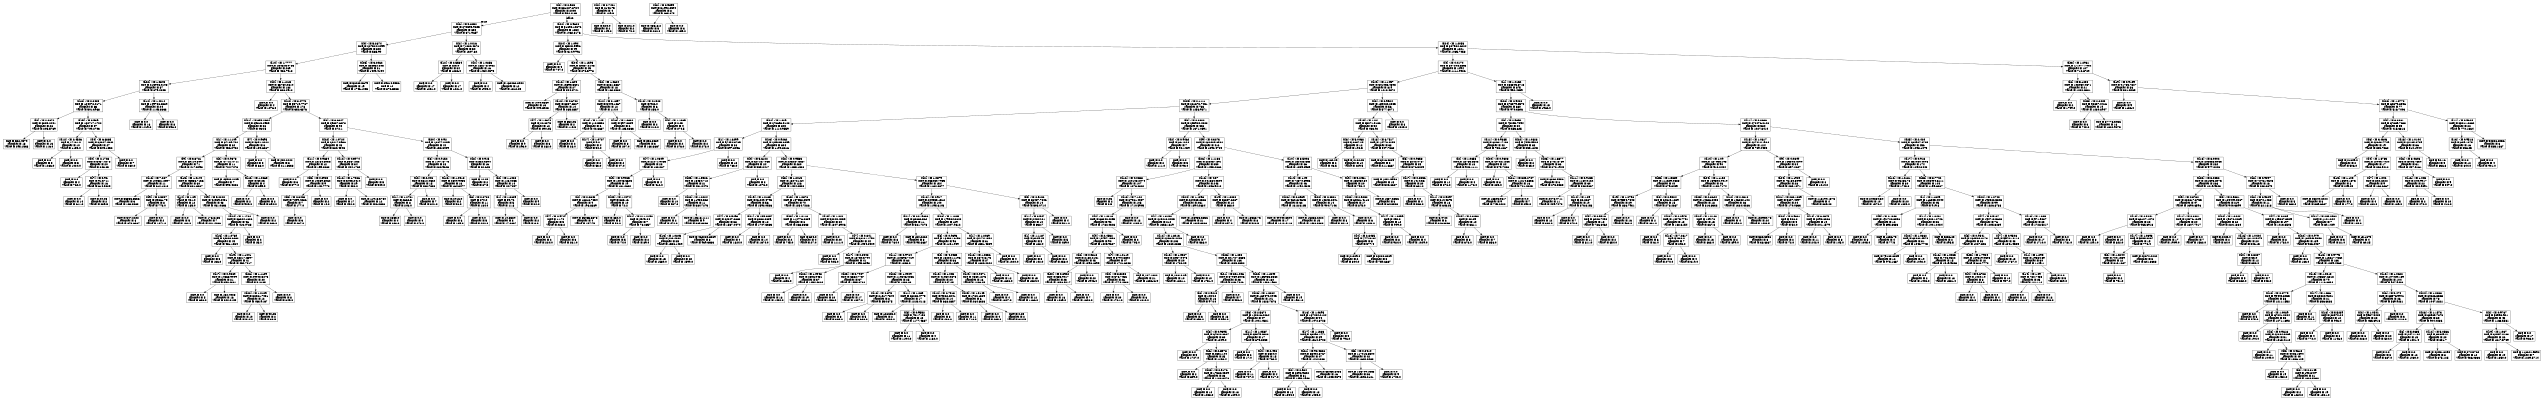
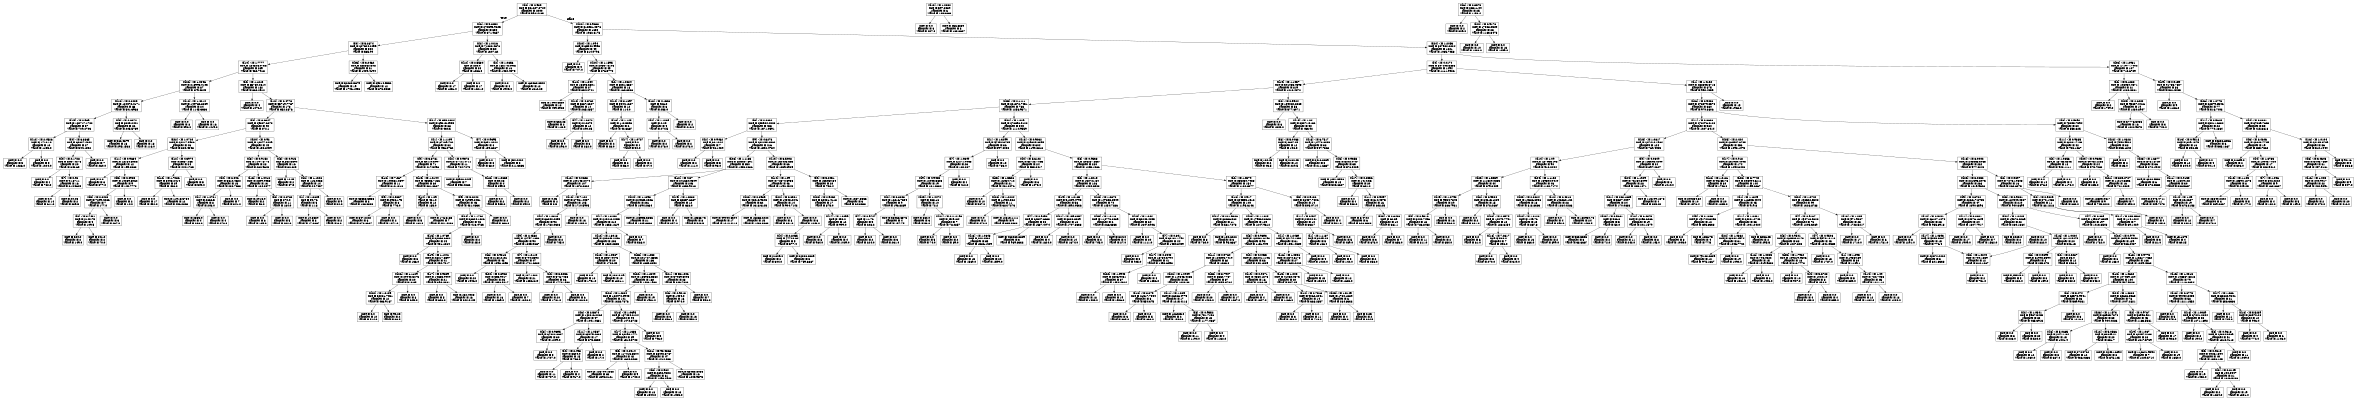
node "mse = 69814.5556 mse = 12 value = 876.3333": label "mse = 69814.5556 mse = 12 value = 876.3333" -> "mse = 69814.5556 samples = 12 value = 876.3333"
edge "X[12] <= 3.1897 mse = 5444.1667 samples = 12 value = 114.0" -> "X[13] <= 1.0332 mse = 597.8889 samples = 6 value = 185.3333": removed
edge "X[5] <= 0.8423 mse = 7299.4286 samples = 7 value = 177.0" -> "X[0] <= 3.7431 mse = 2142.75 samples = 4 value = 109.5": added
edge "X[16] <= 1.0424 mse = 16110.5275 samples = 20 value = 306.15" -> "X[3] <= 0.9899 mse = 31992.8594 samples = 8 value = 235.875": added
edge "X[8] <= 0.9695 mse = 67622.6667 samples = 30 value = 1249.0" -> "X[6] <= 2.3578 mse = 26311.04 samples = 25 value = 1153.4": removed
